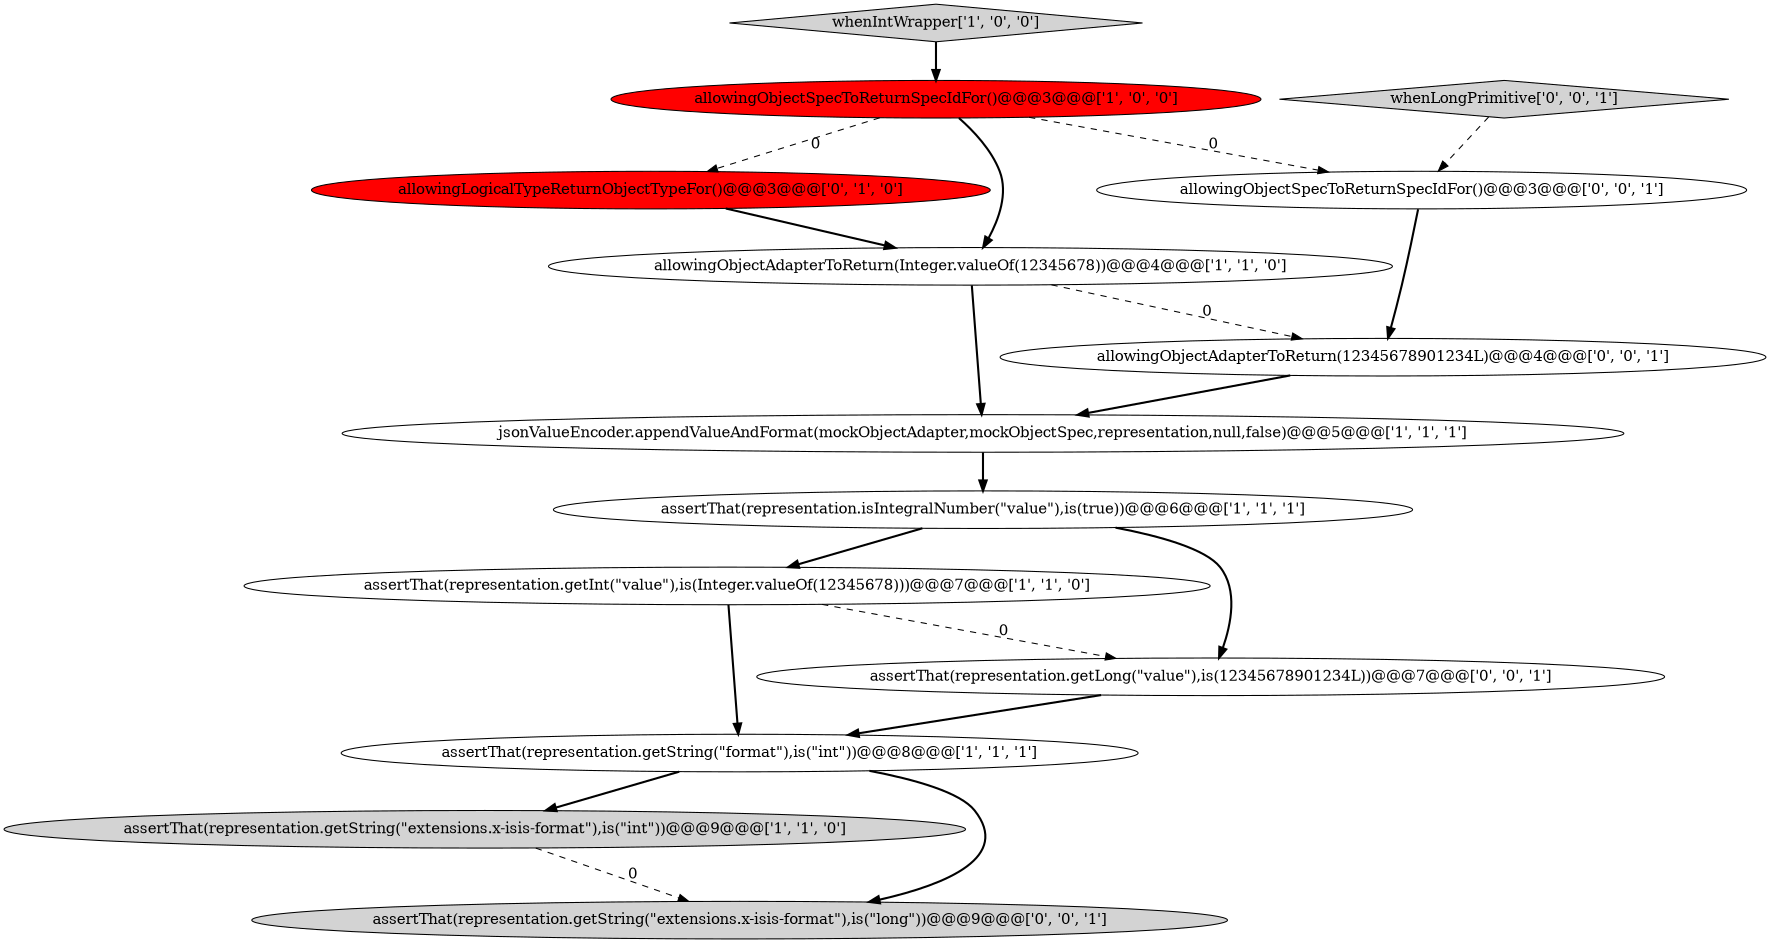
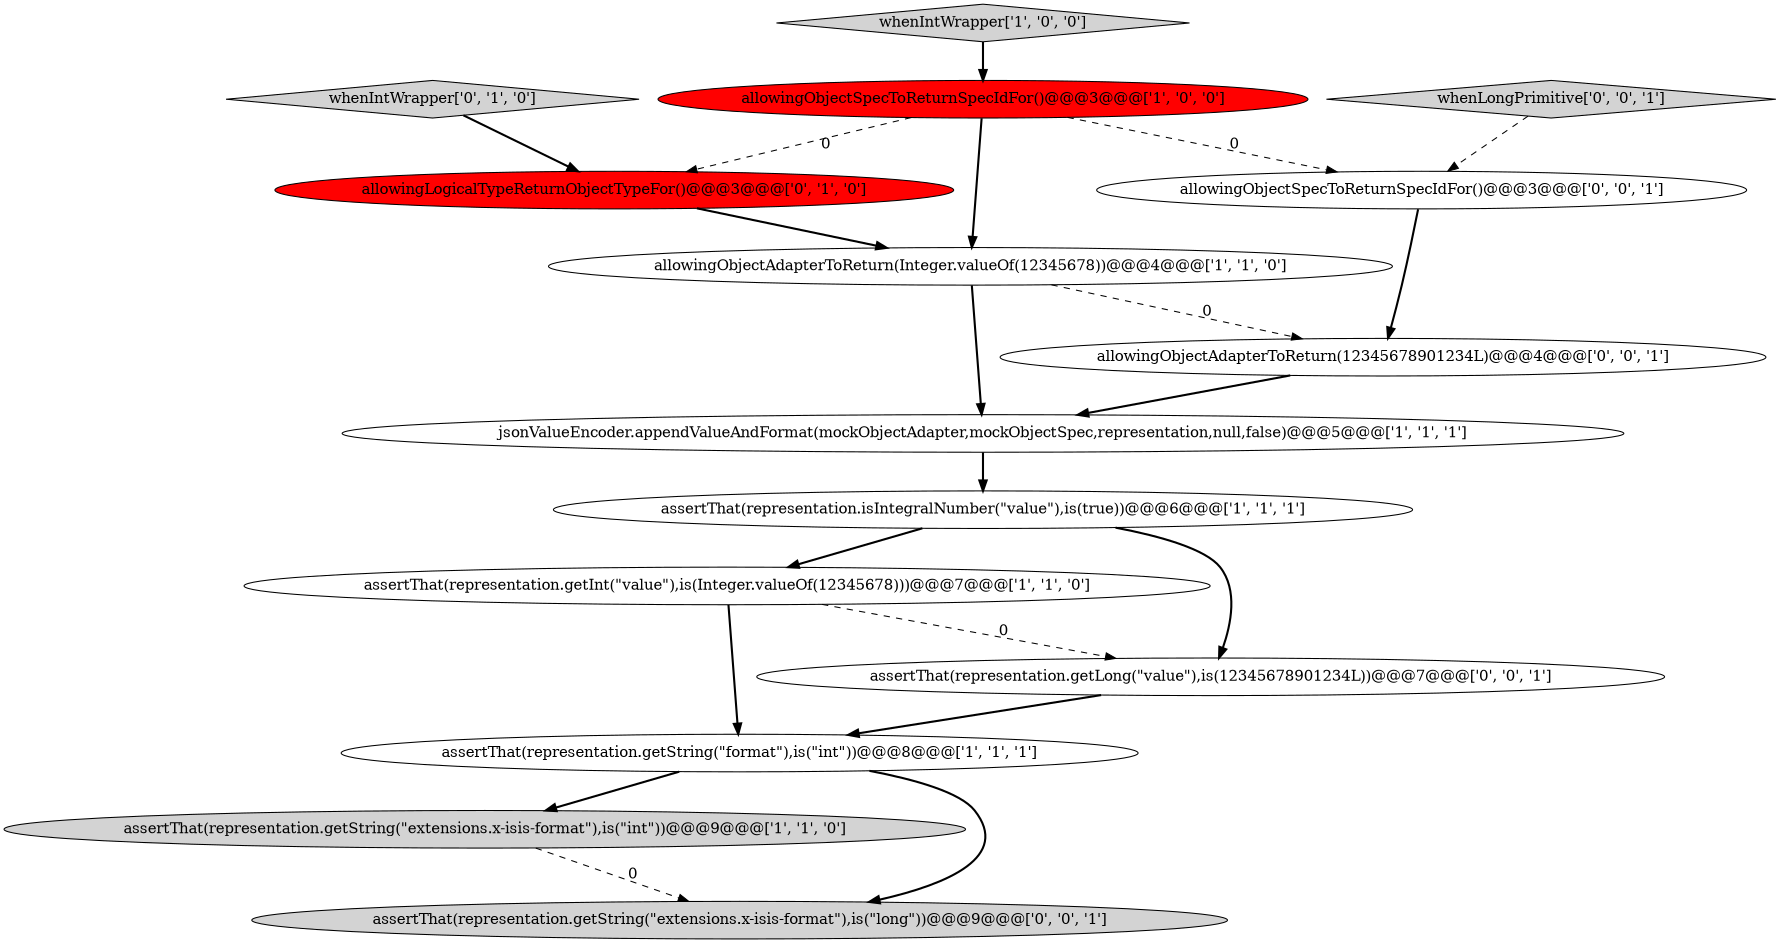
node "whenIntWrapper['0', '1', '0']": added
